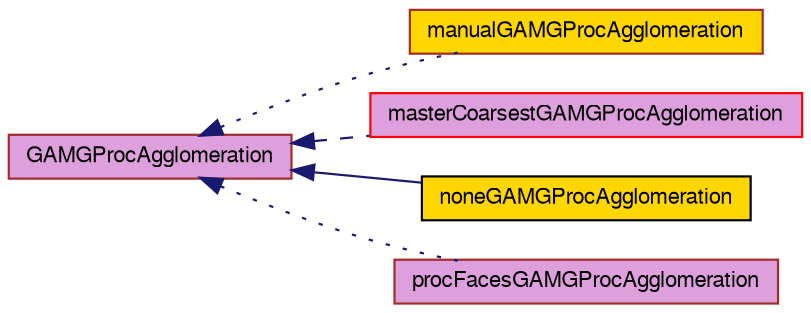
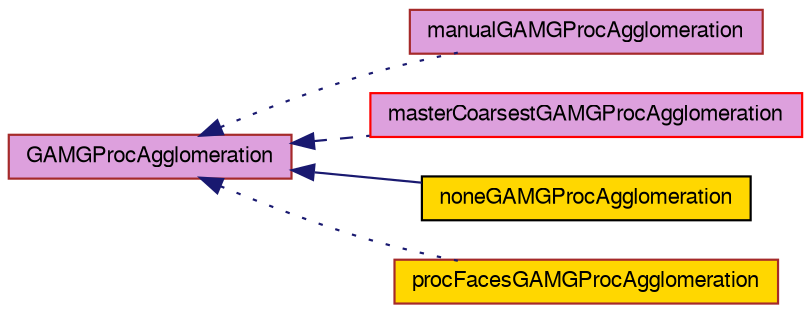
node "manualGAMGProcAgglomeration": fillcolor gold -> plum
node "procFacesGAMGProcAgglomeration": fillcolor plum -> gold
